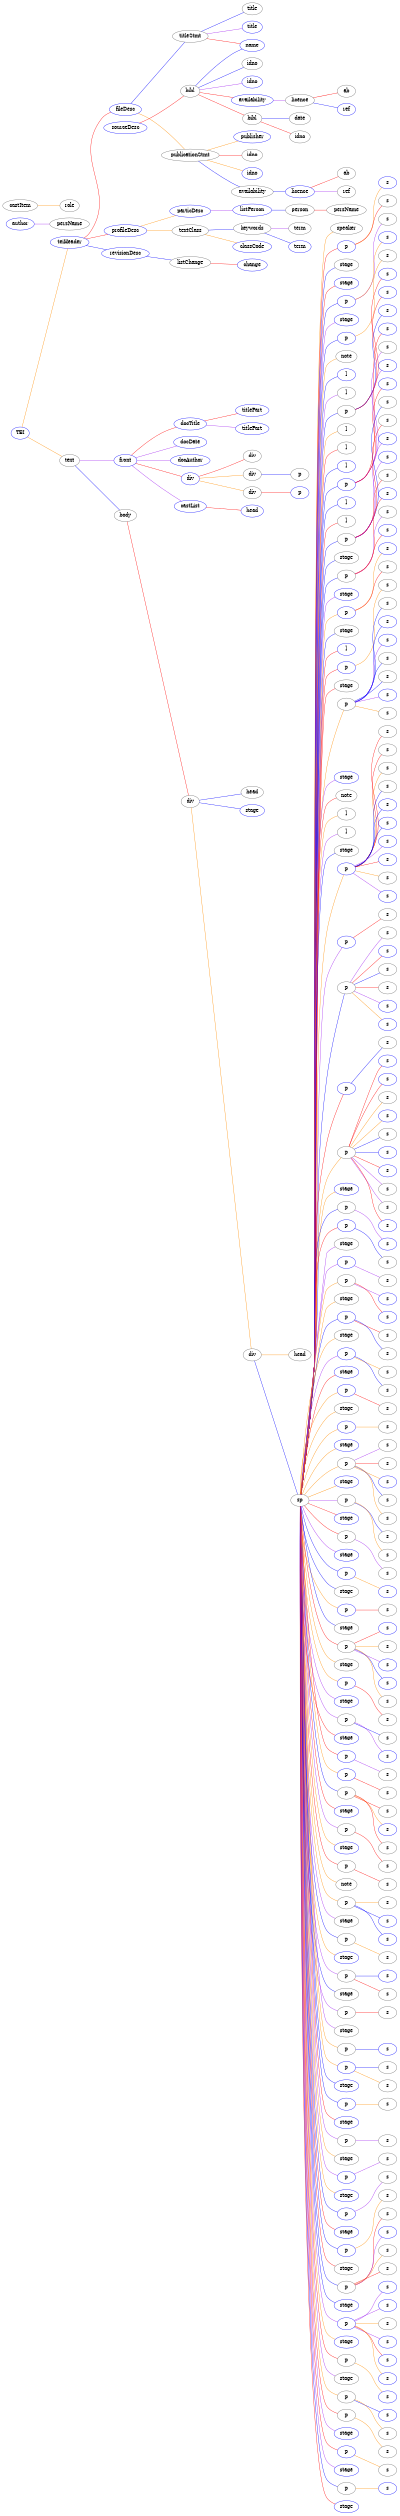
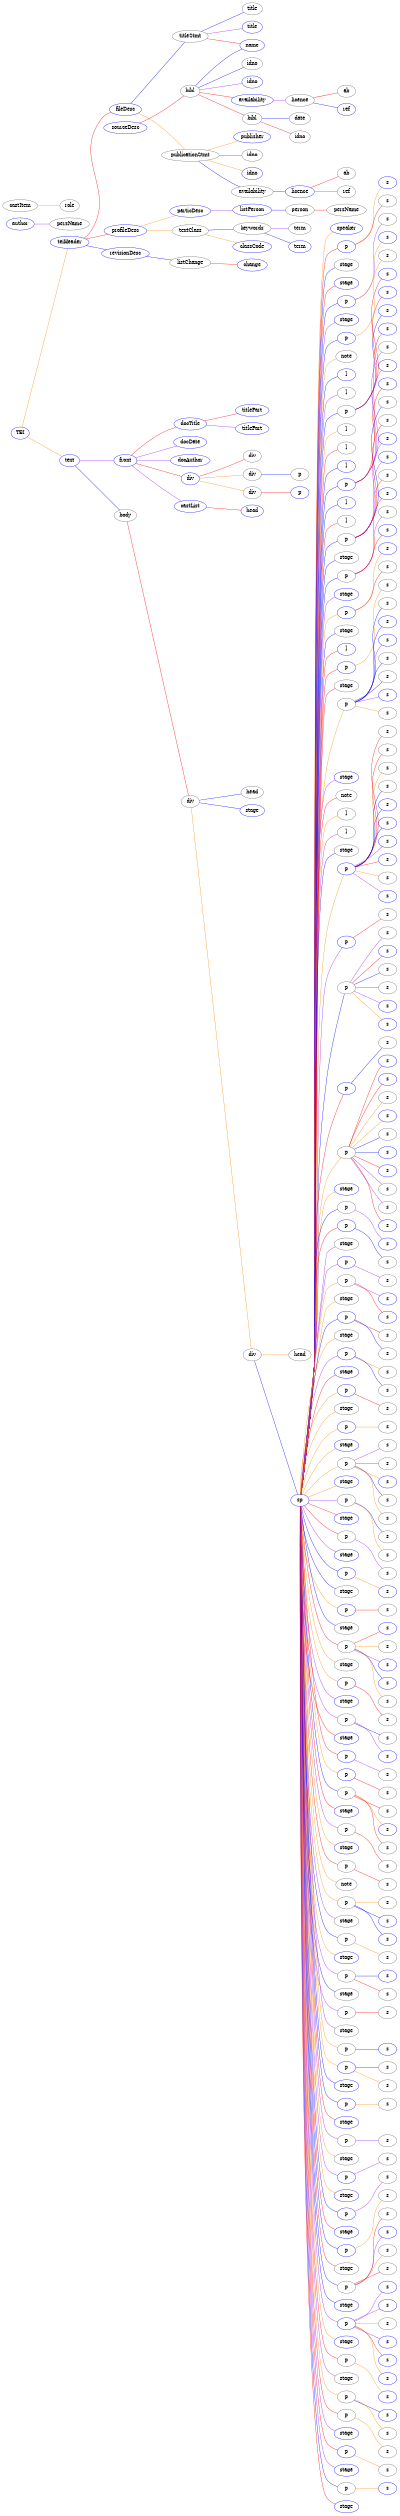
node "speaker": color gray40 -> blue
node "text": color gray40 -> blue
node "sp": color gray40 -> blue
